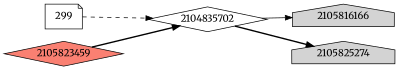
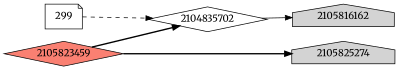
node "2105816166": label "2105816166" -> "2105816162"
edge "2104835702" -> "2105825274": now "2105823459" -> "2105825274"
